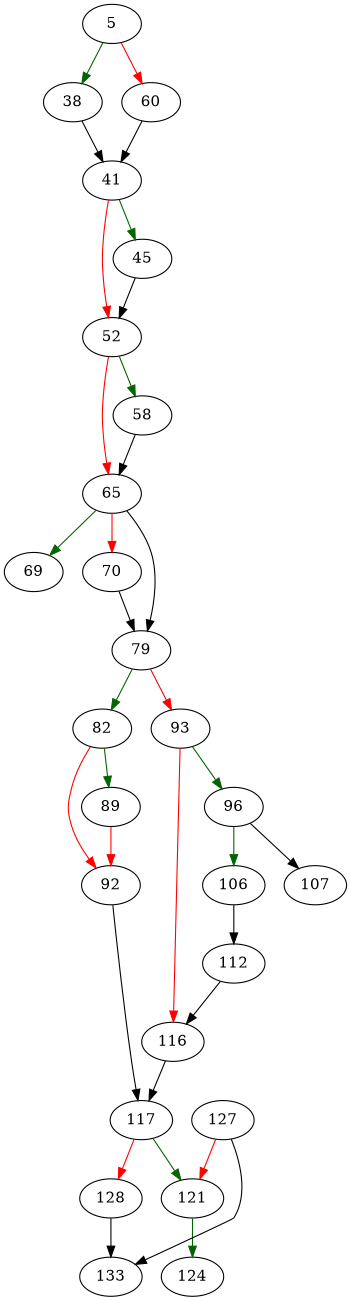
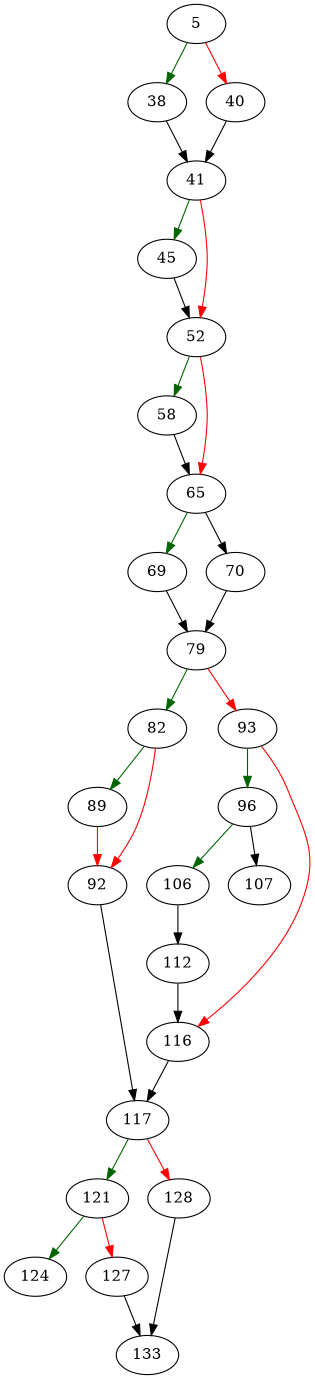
node "60": label "60" -> "40"
edge "65" -> "70": color red -> black
edge "65" -> "79": now "69" -> "79"
edge "127" -> "121": reversed
